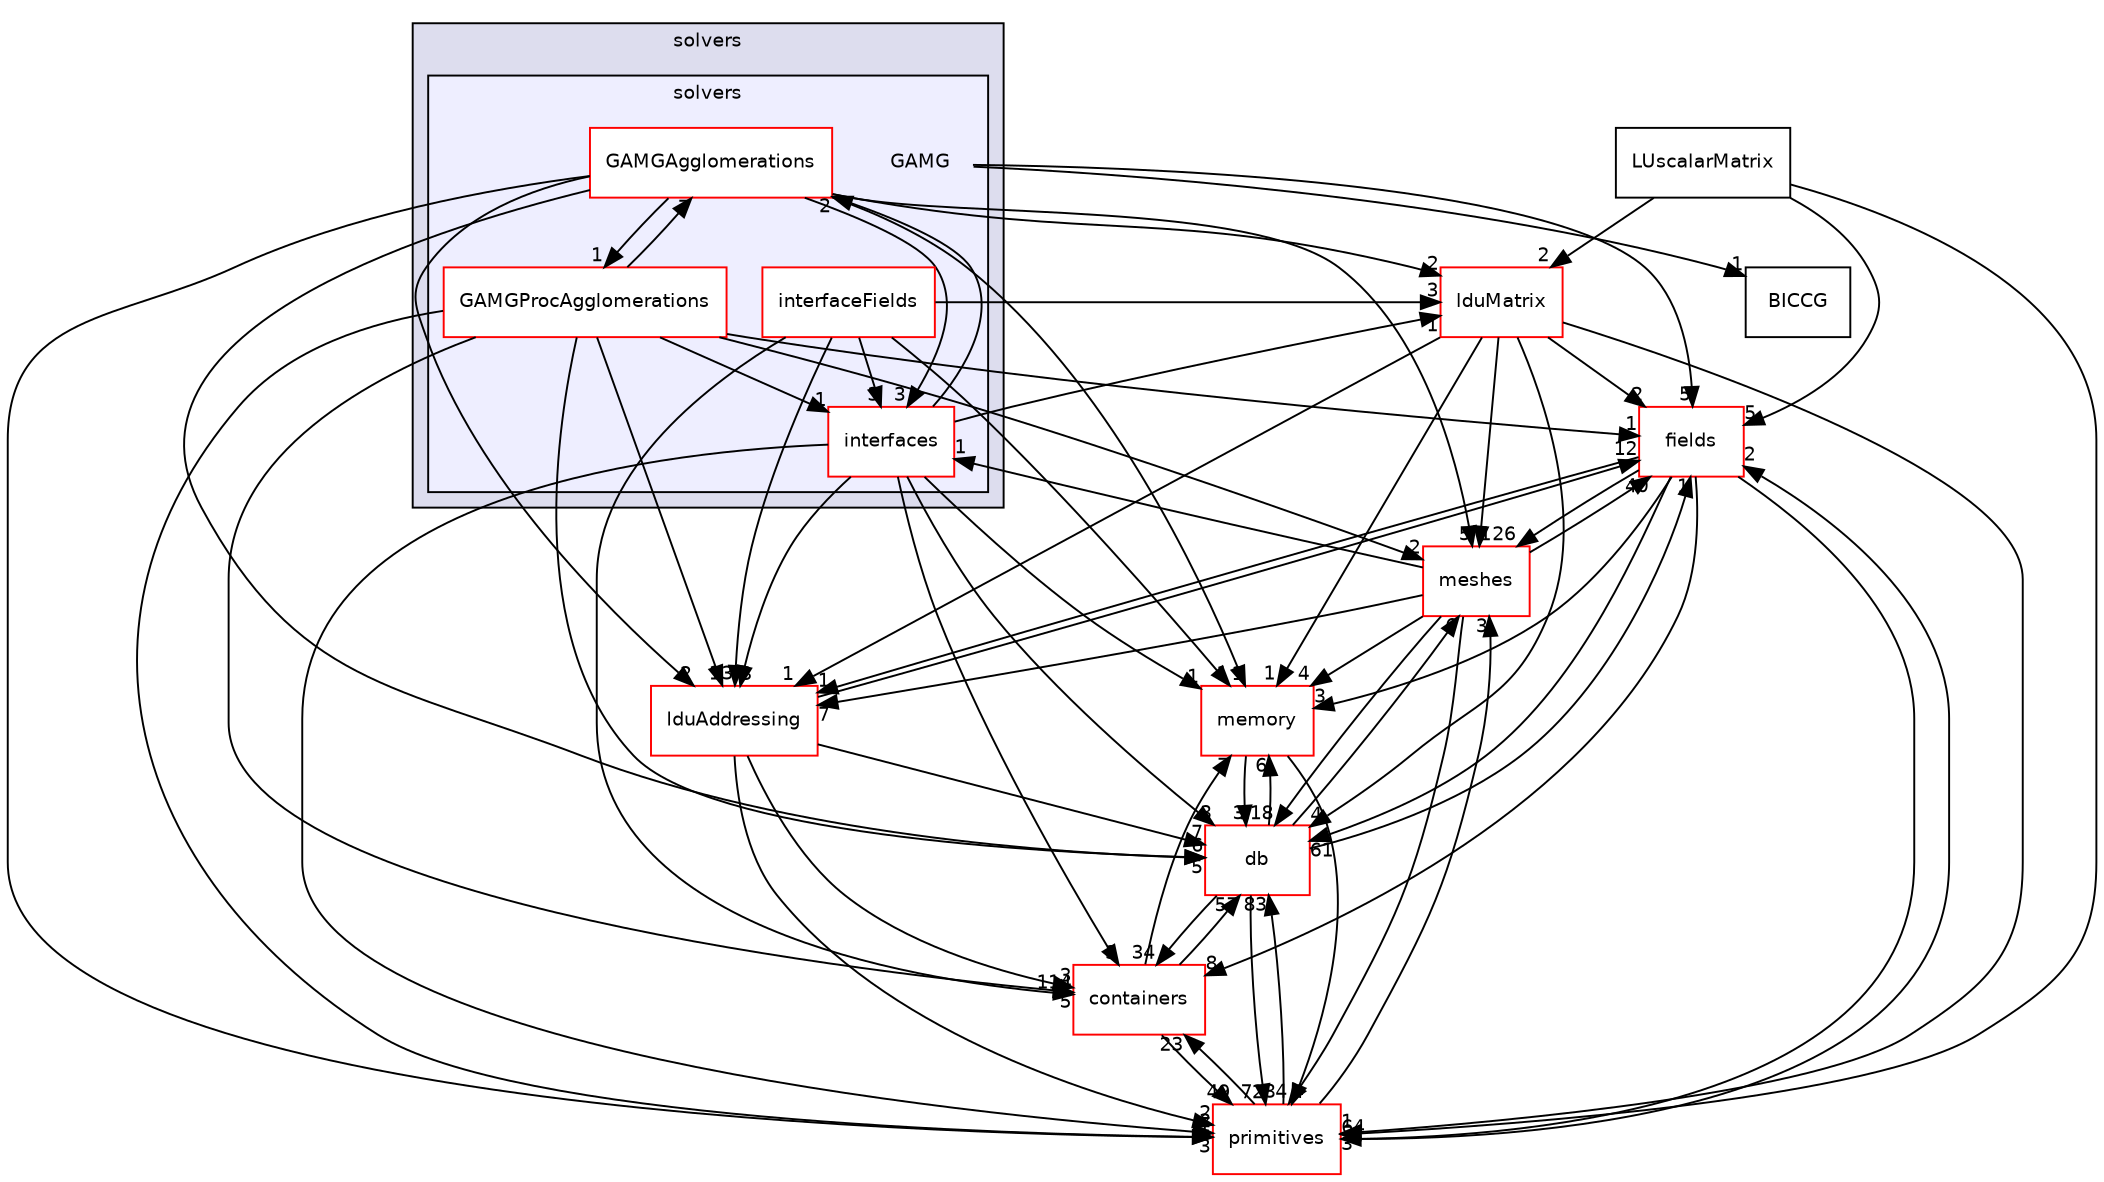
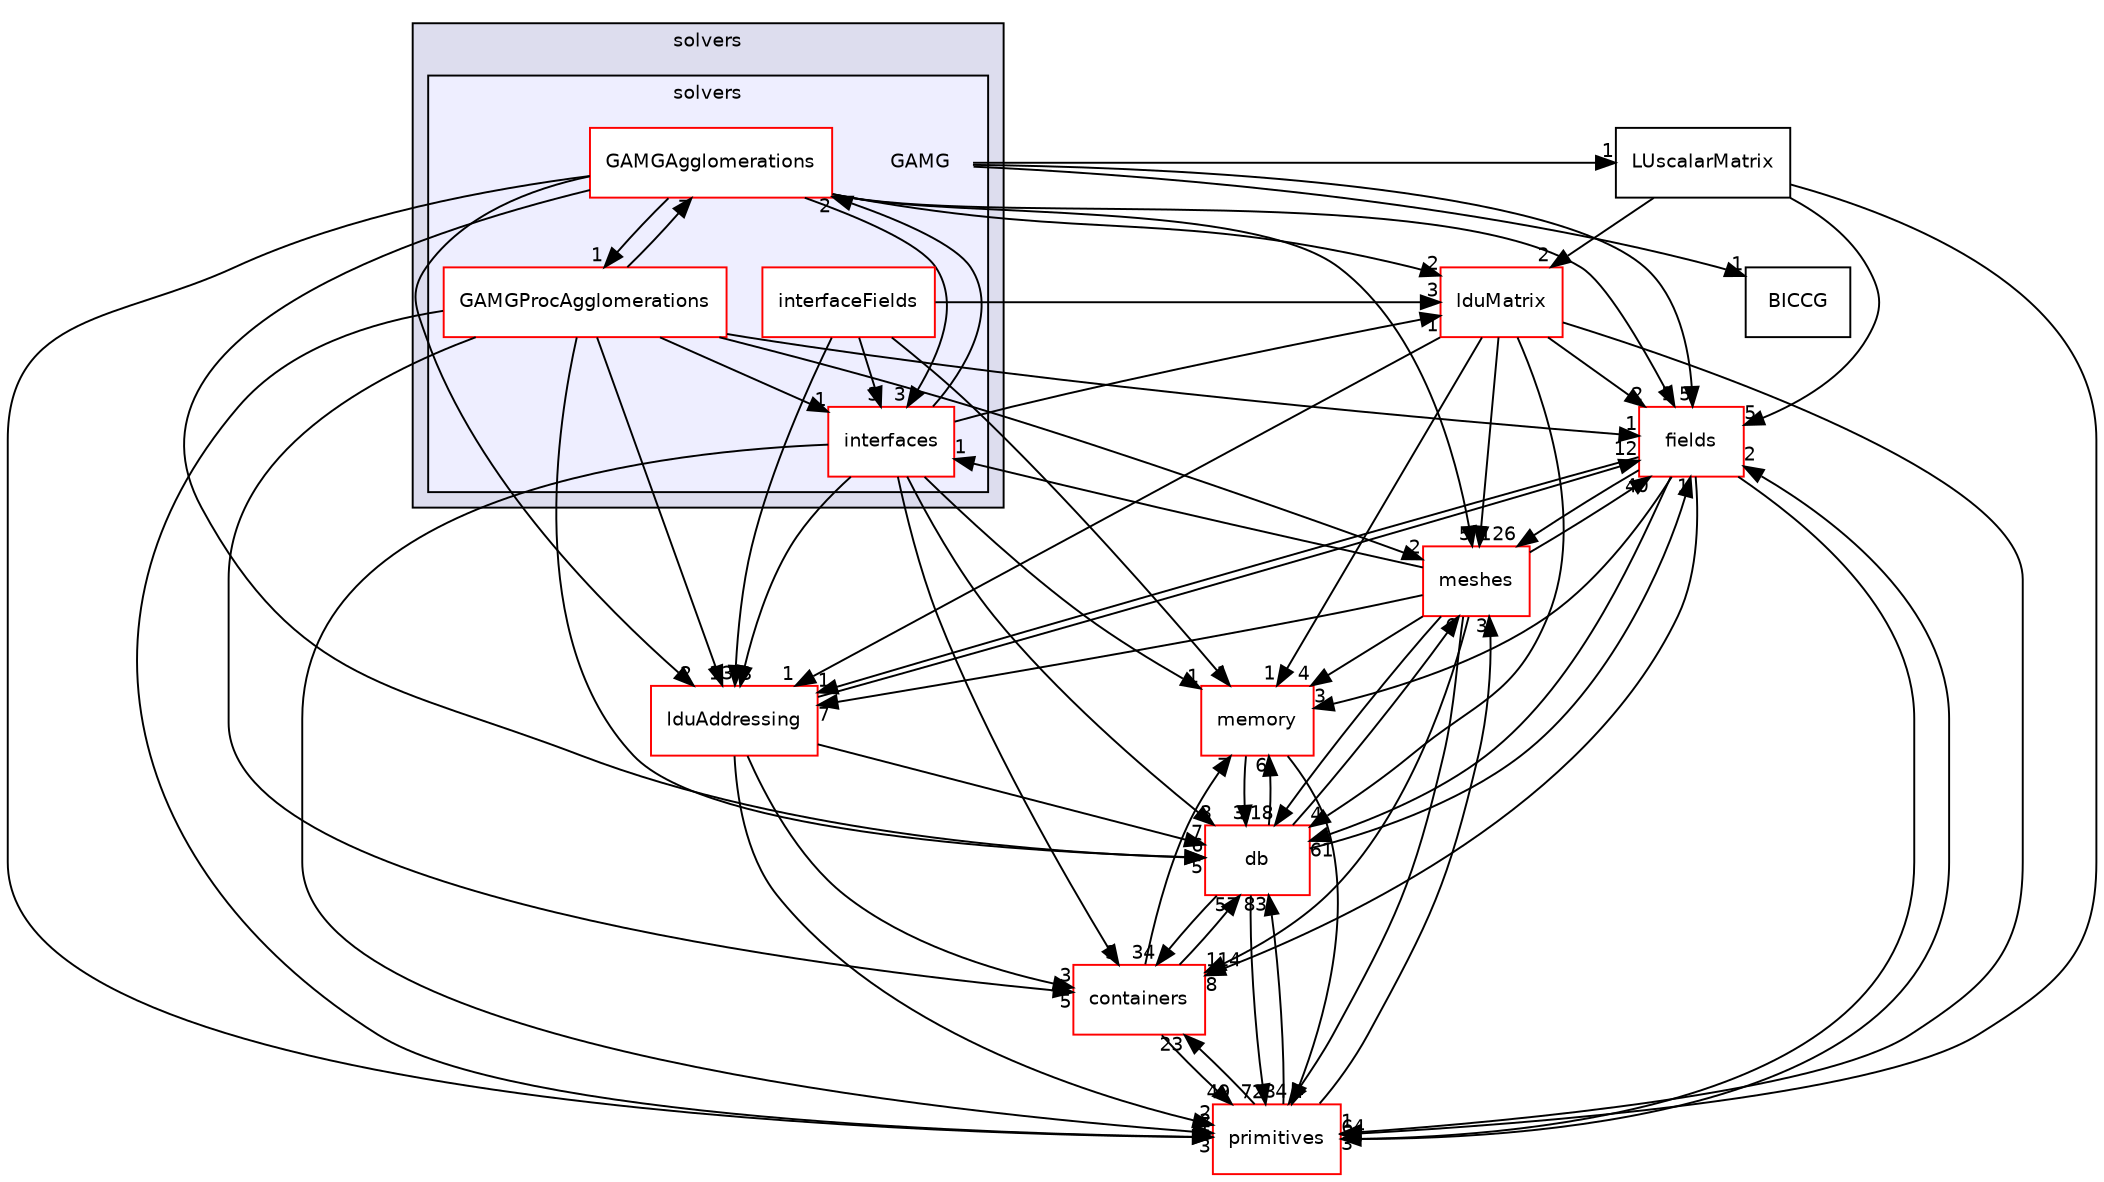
edge "GAMG" -> "LUscalarMatrix": added
edge "GAMGAgglomerations" -> "memory": now "GAMGAgglomerations" -> "fields"
edge "interfaceFields" -> "containers": now "meshes" -> "containers"
